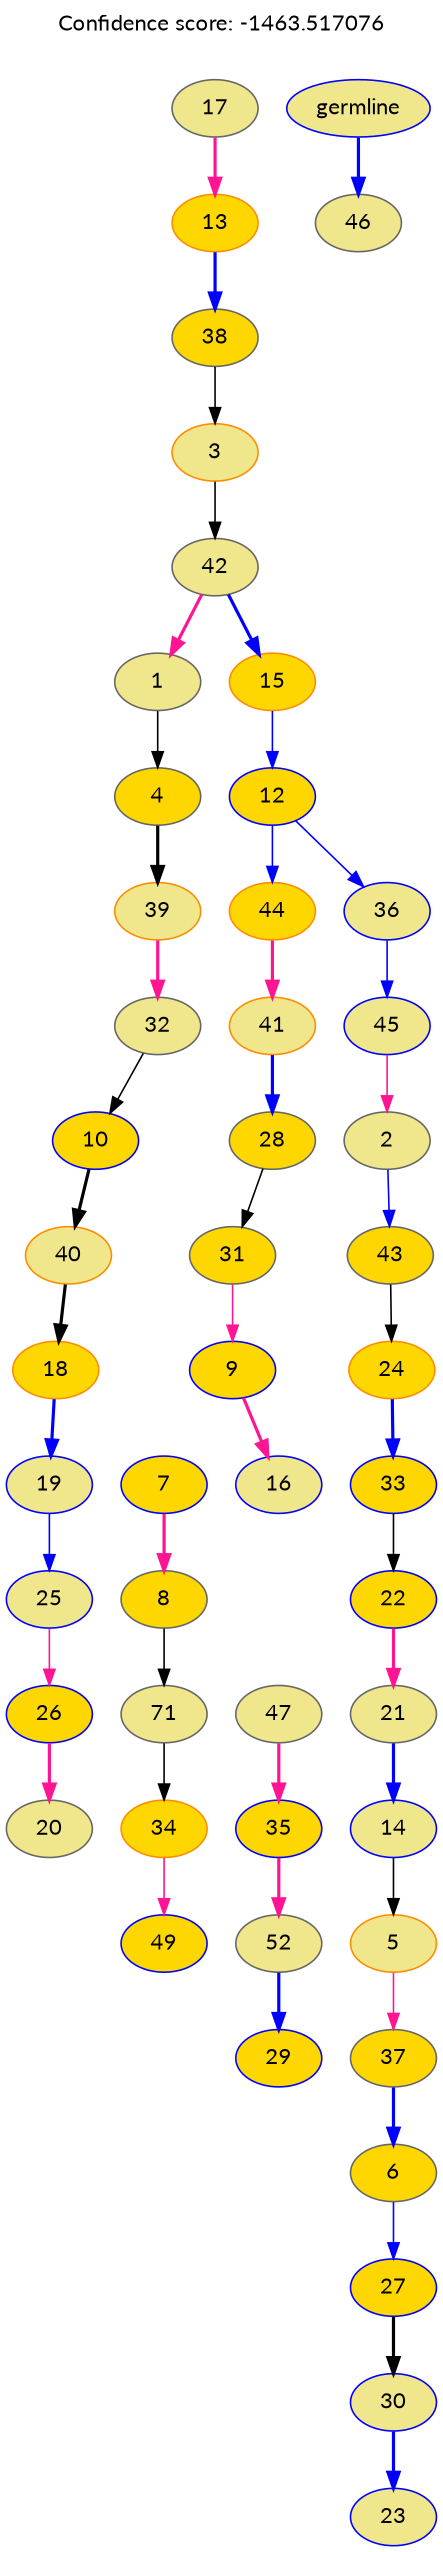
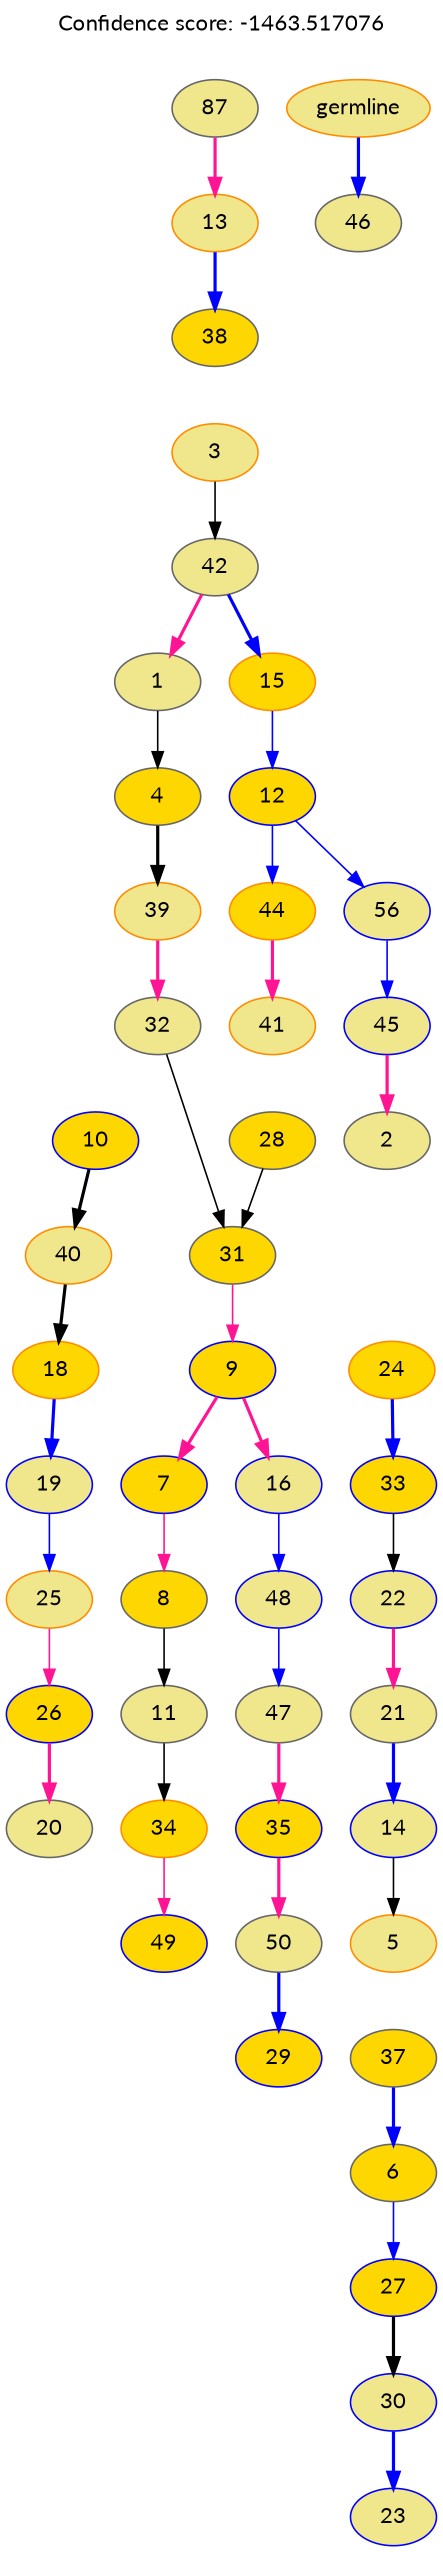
node "17": label "17" -> "87"
node "germline": color blue -> darkorange
node "13": fillcolor gold -> khaki
edge "38" -> "3": removed
node "36": label "36" -> "56"
edge "41" -> "28": removed
edge "45" -> "2": style solid -> bold
edge "32" -> "10": now "32" -> "31"
node "43": removed
edge "9" -> "7": added
edge "7" -> "8": style bold -> solid
node "25": color blue -> darkorange
node "48": added
node "22": fillcolor gold -> khaki
node "71": label "71" -> "11"
node "52": label "52" -> "50"
edge "5" -> "37": removed
